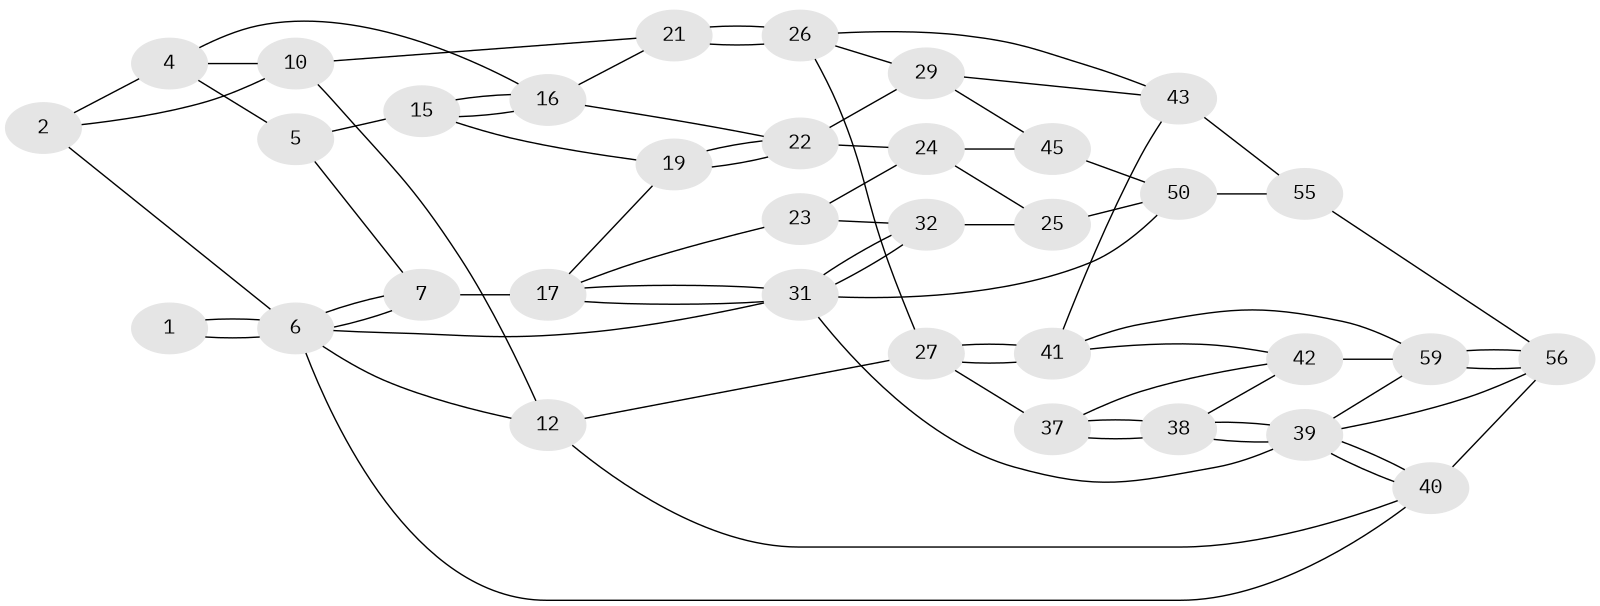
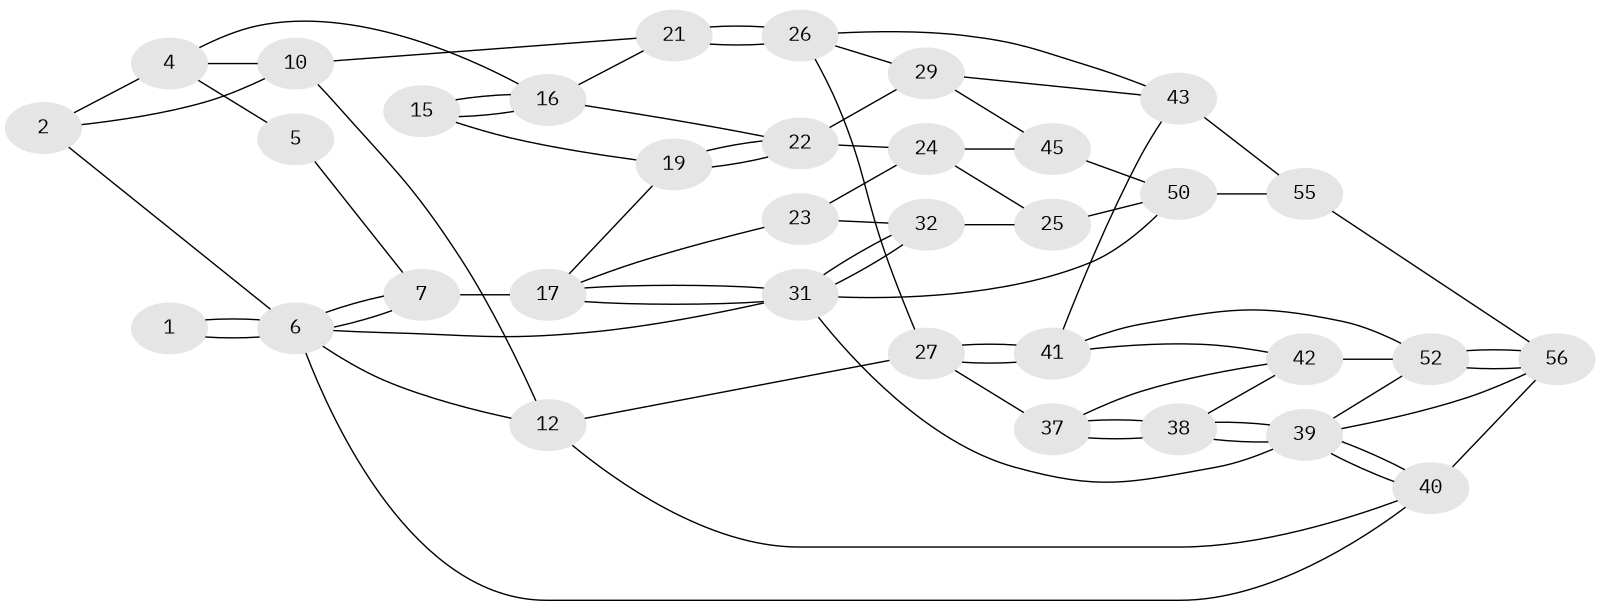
edge "15" -- "5": removed
node "59": label "59" -> "52"
